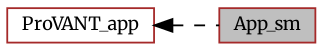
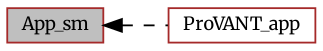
edge "App_sm" -> "ProVANT_app": reversed
